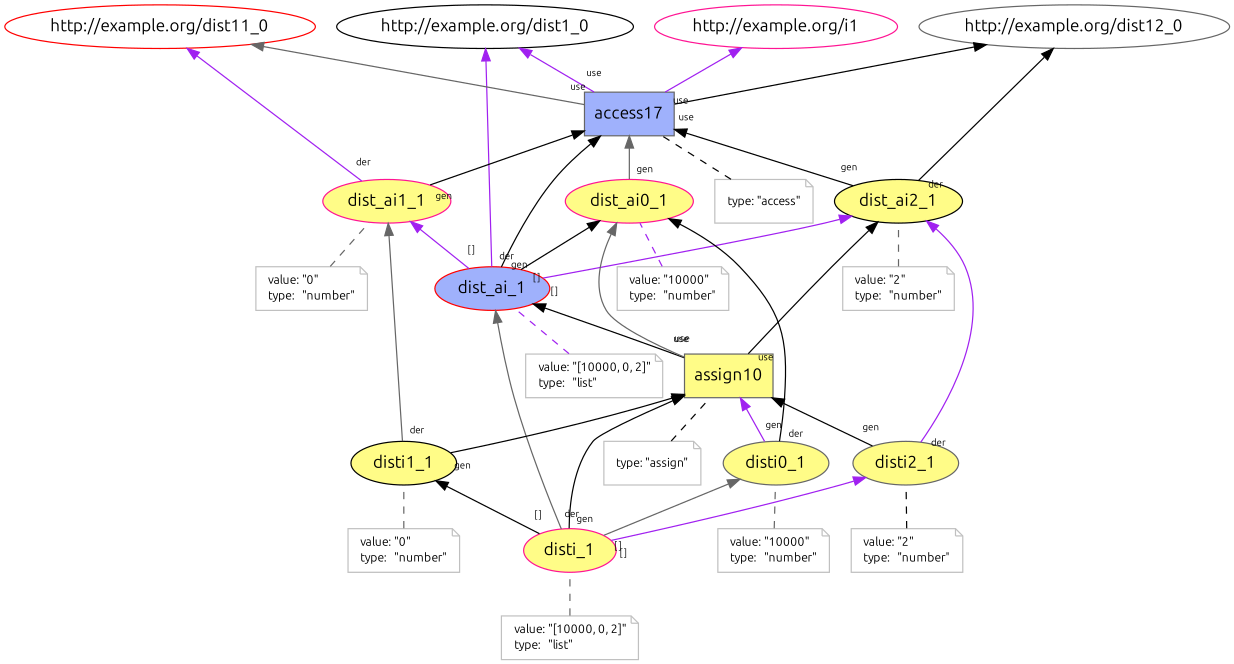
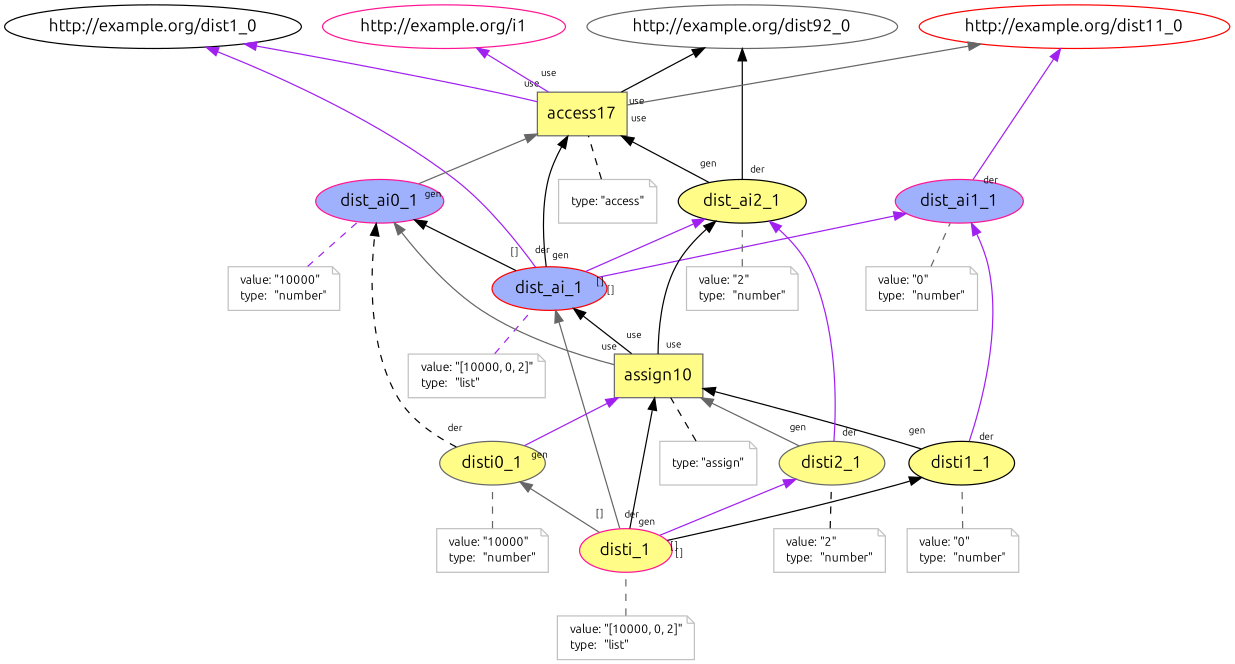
node "http://example.org/dist12_0": label "http://example.org/dist12_0" -> "http://example.org/dist92_0"
node "access17": fillcolor #9fb1fc -> #fffc87
edge "dist_ai1_1" -> "access17": removed
node "dist_ai1_1": fillcolor #fffc87 -> #9fb1fc
node "dist_ai0_1": fillcolor #fffc87 -> #9fb1fc
edge "disti0_1" -> "dist_ai0_1": style solid -> dashed
edge "disti1_1" -> "dist_ai1_1": color gray40 -> purple
edge "disti2_1" -> "assign10": color black -> gray40
